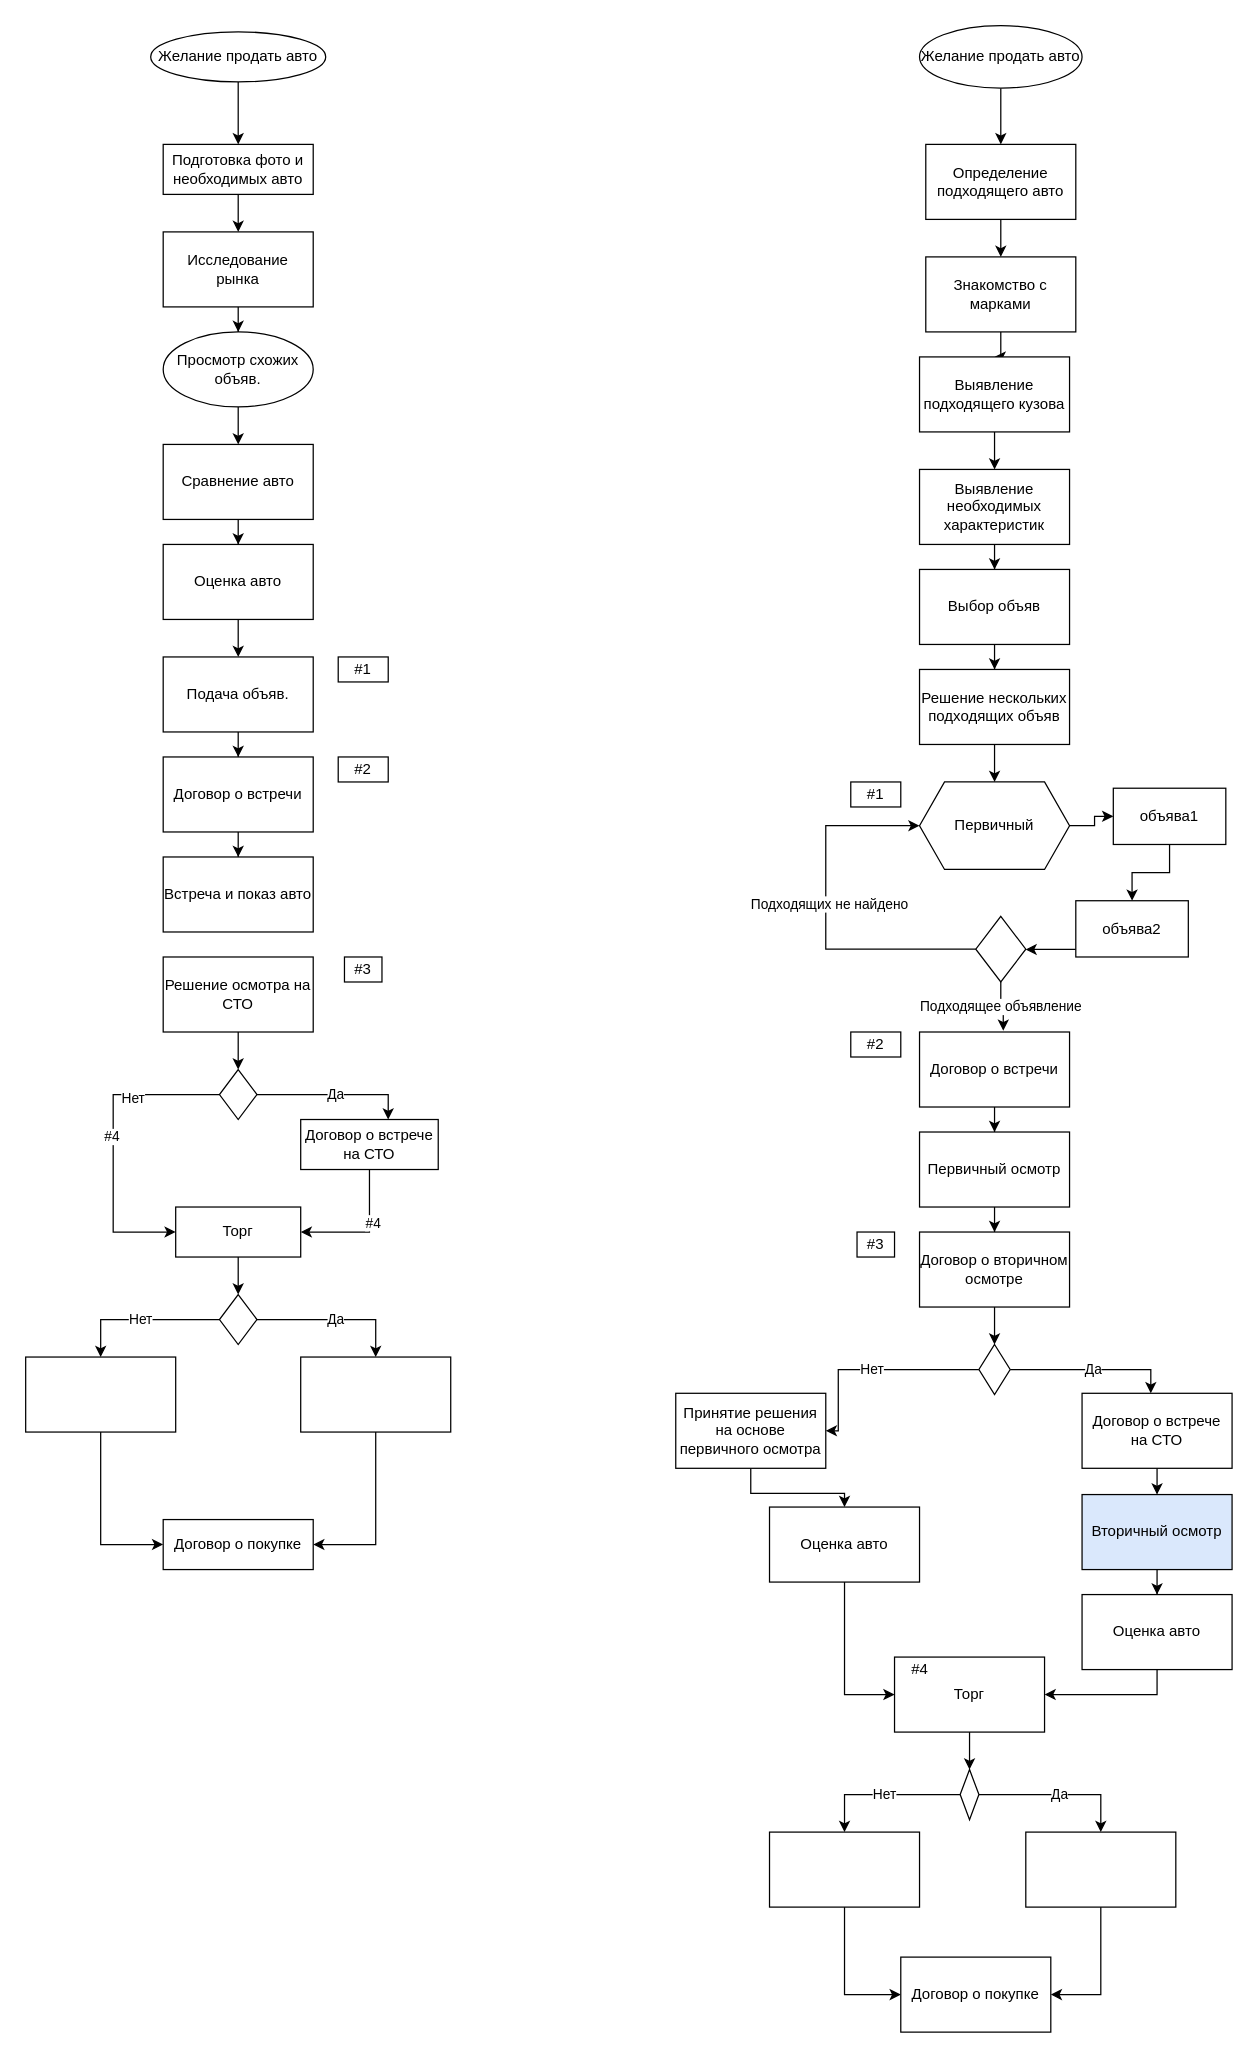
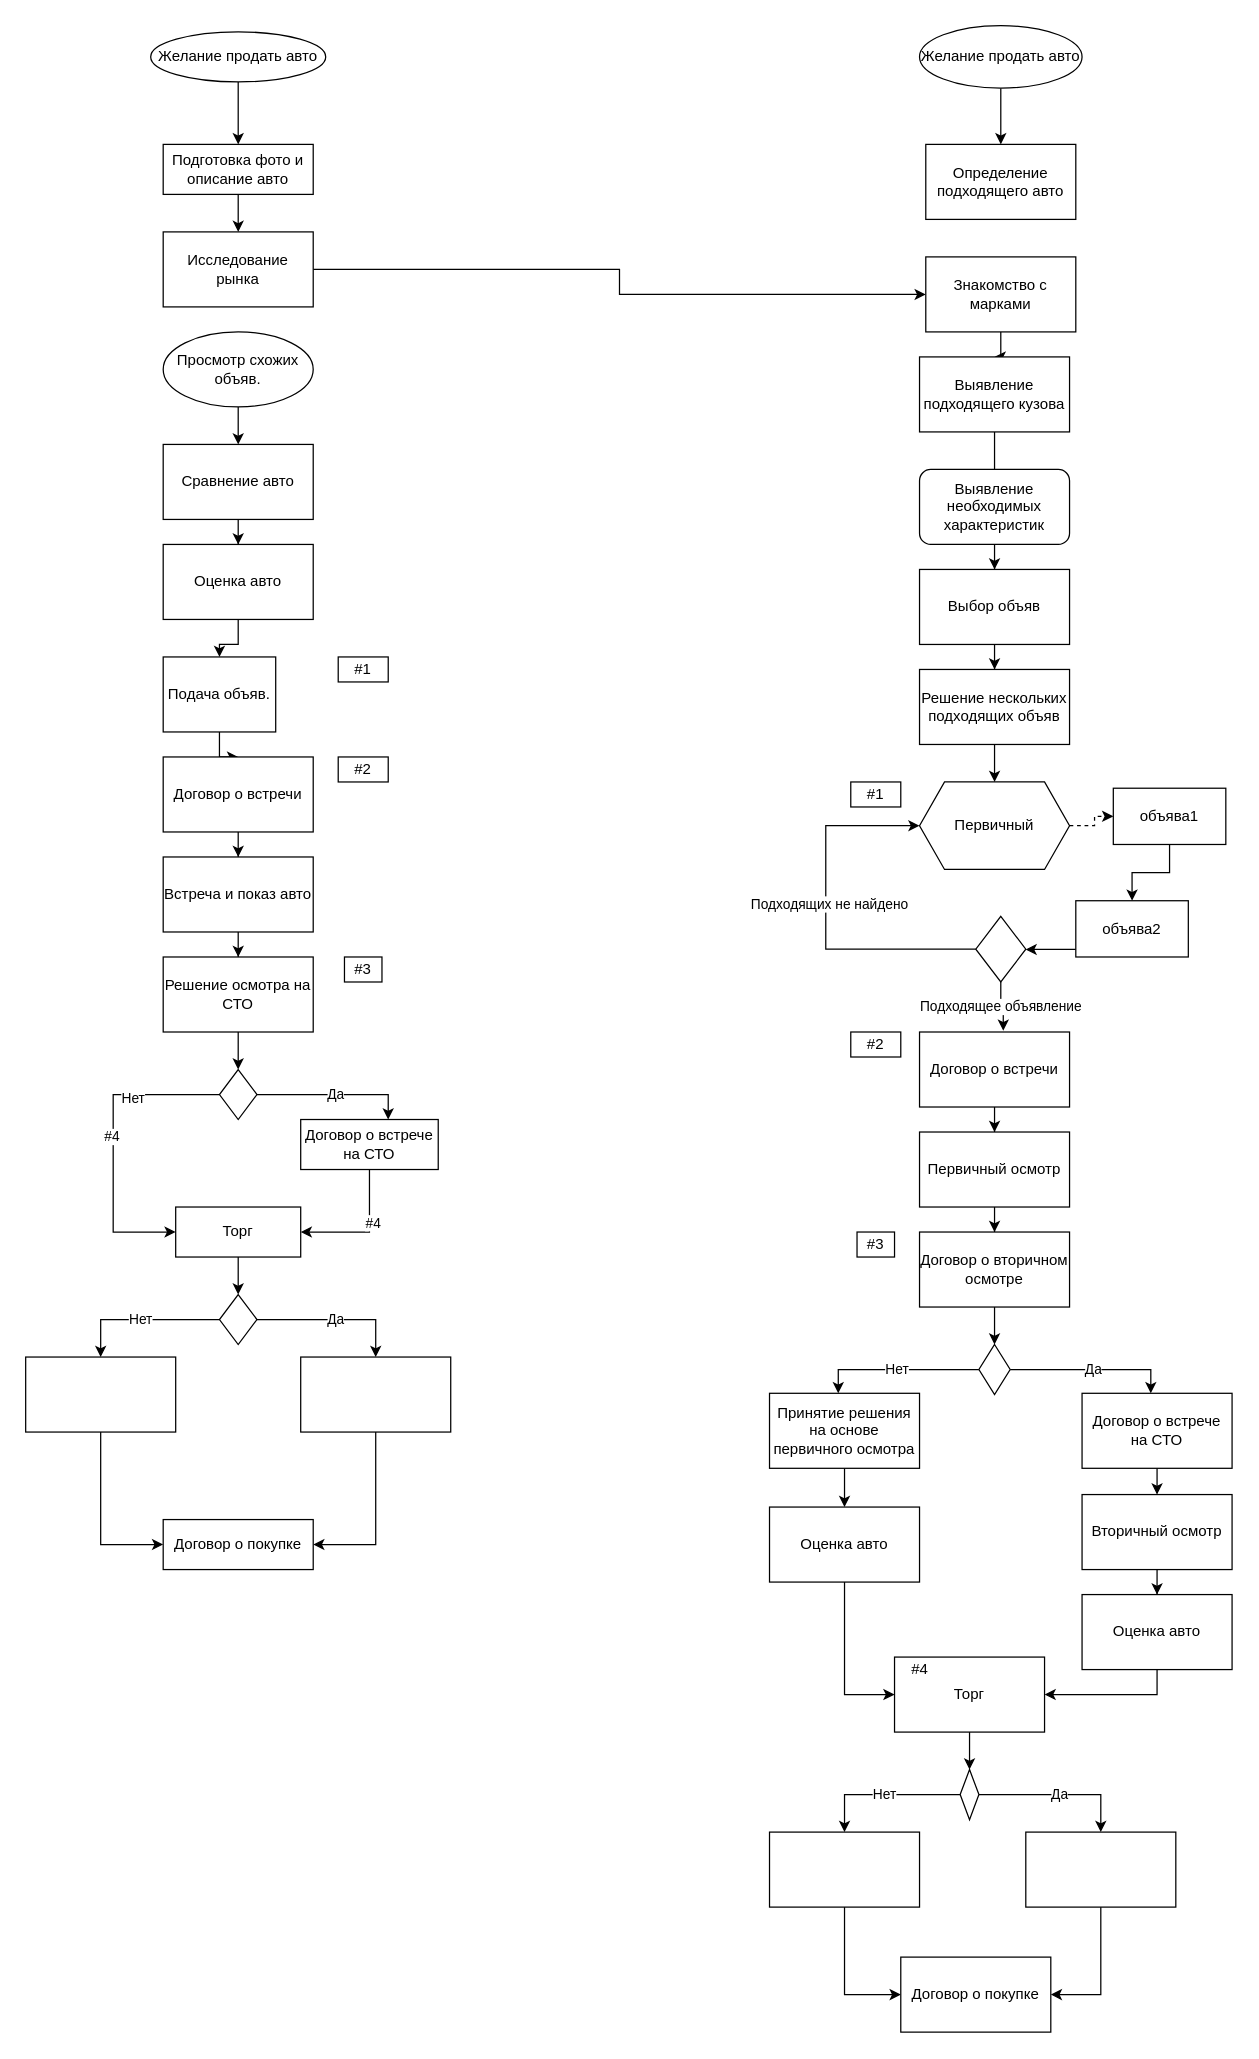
node "Подготовка фото и необходимых авто": label "Подготовка фото и необходимых авто" -> "Подготовка фото и описание авто"
edge "Определение подходящего авто" -> "Знакомство с марками": removed
edge "Исследование рынка" -> "Просмотр схожих объяв.": now "Исследование рынка" -> "Знакомство с марками"
edge "Выявление подходящего кузова" -> "Выявление необходимых характеристик": arrowhead classic -> none
node "Выявление необходимых характеристик": shape rectangle -> rounded rectangle
node "Подача объяв.": size 150x75 -> 113x75
edge "Первичный" -> "объява1": style solid -> dashed
edge "Встреча и показ авто" -> "Решение осмотра на СТО": added
node "Принятие решения на основе первичного осмотра": moved (751, 1431) -> (844, 1431)
node "Вторичный осмотр": fillcolor #dae8fc -> #ffffff
